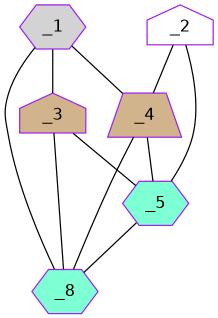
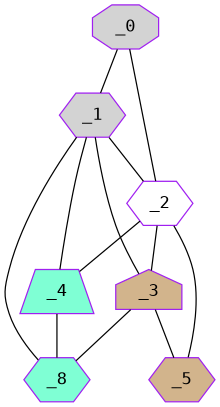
node "_0": added
node "_2": shape house -> hexagon
node "_4": fillcolor tan -> aquamarine
edge "_1" -- "_2": added
edge "_4" -- "_5": removed
node "_5": fillcolor aquamarine -> tan
edge "_5" -- "_8": removed
edge "_2" -- "_3": added
